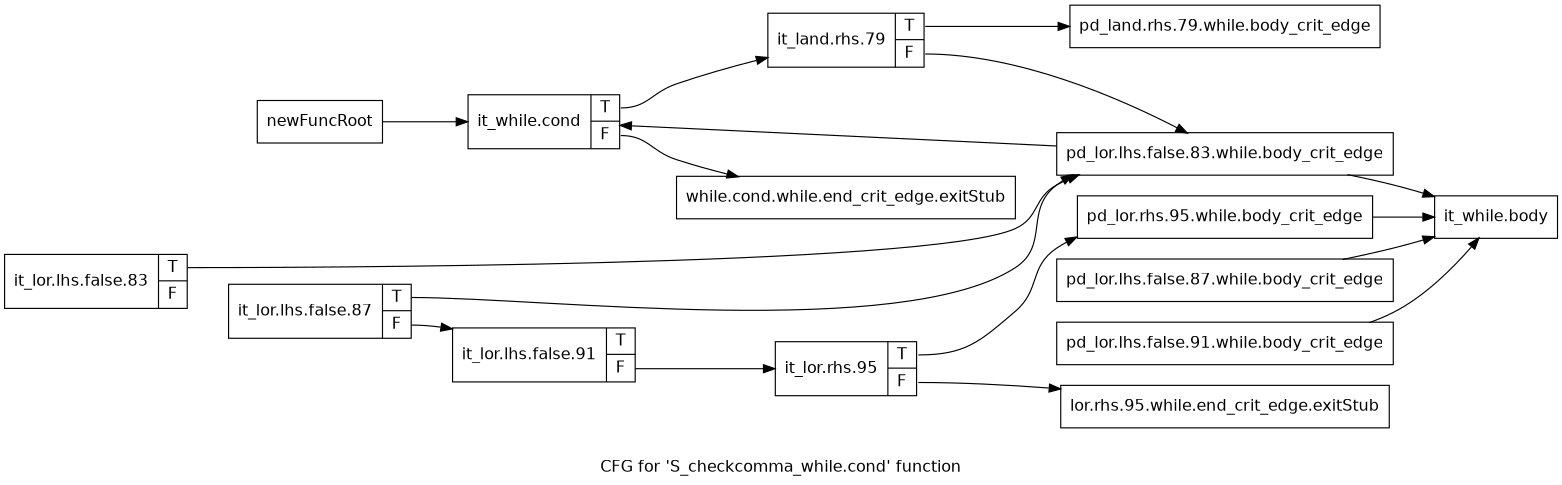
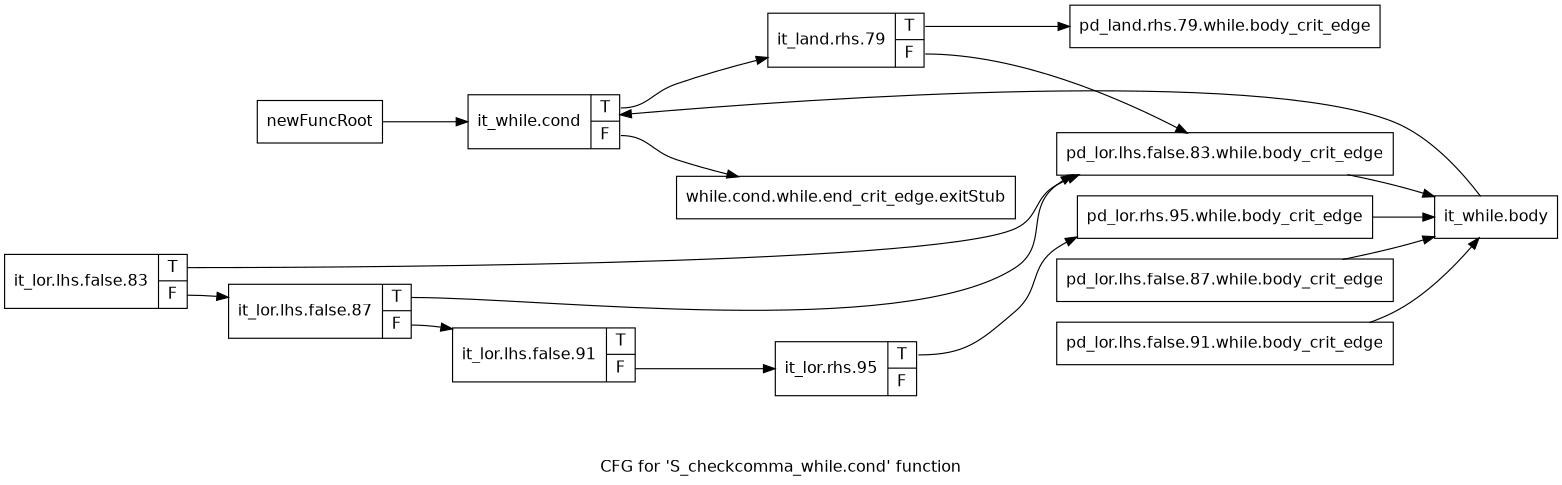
edge "pd_lor.lhs.false.83.while.body_crit_edge" -> "it_while.cond": now "it_while.body" -> "it_while.cond"
edge "it_lor.lhs.false.83" -> "it_lor.lhs.false.87": added
node "lor.rhs.95.while.end_crit_edge.exitStub": removed
